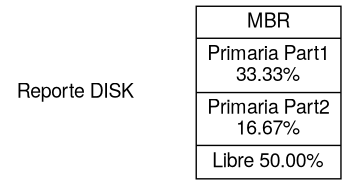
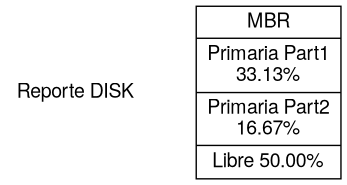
node "MBR": text "33.33%" -> "33.13%"
